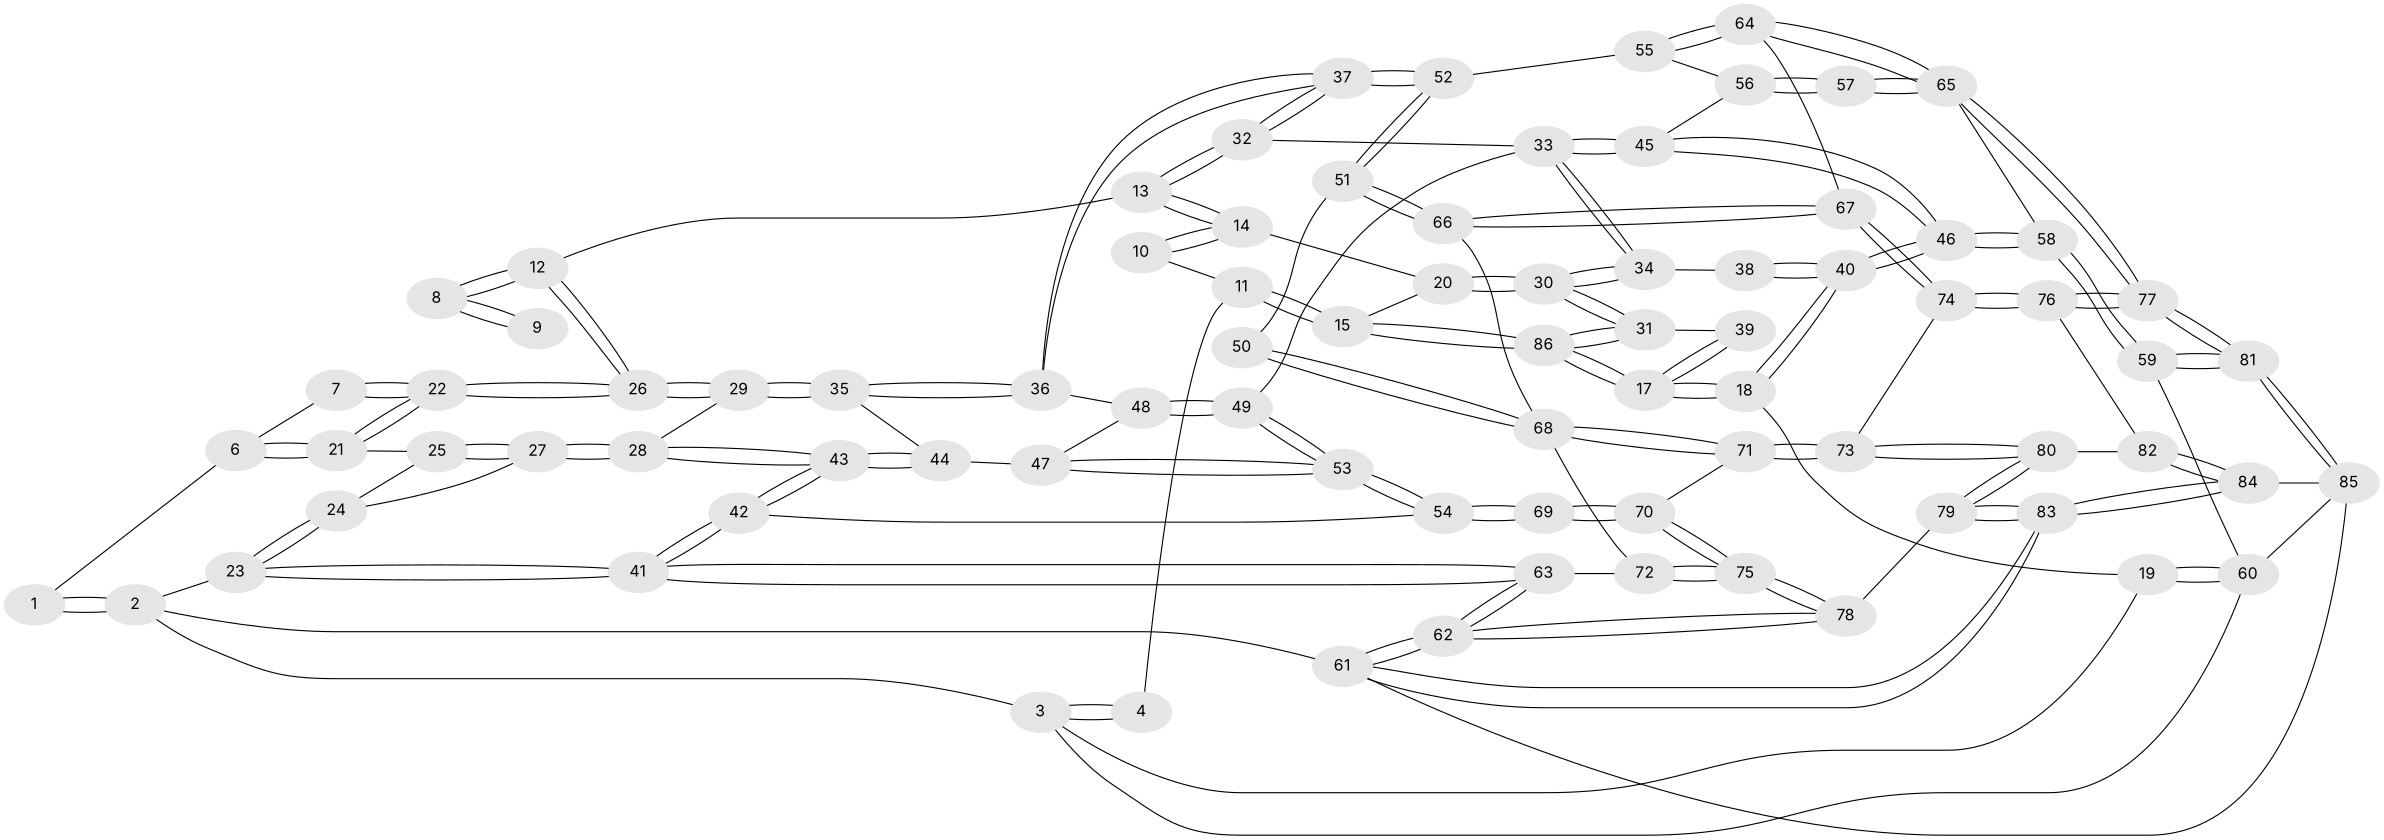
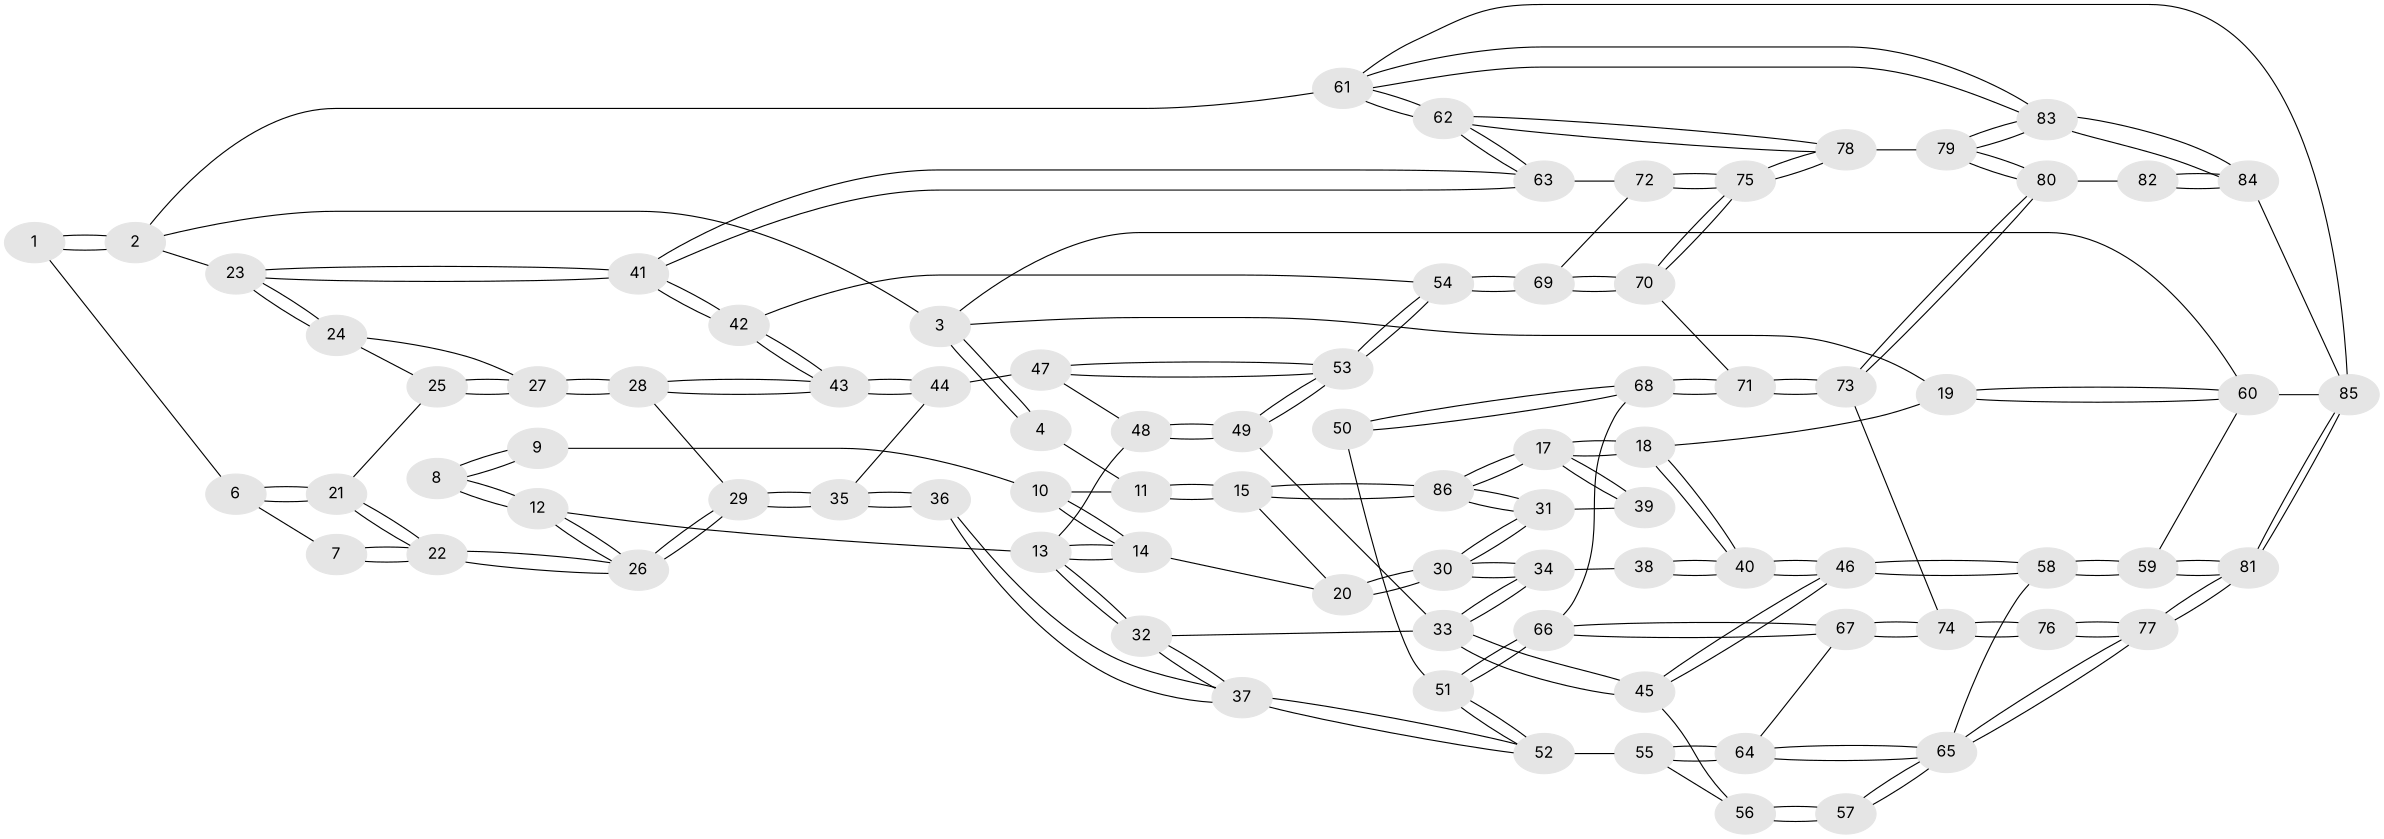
edge "76" -- "82": removed
edge "36" -- "48": now "13" -- "48"
edge "9" -- "10": added
edge "68" -- "72": now "69" -- "72"
